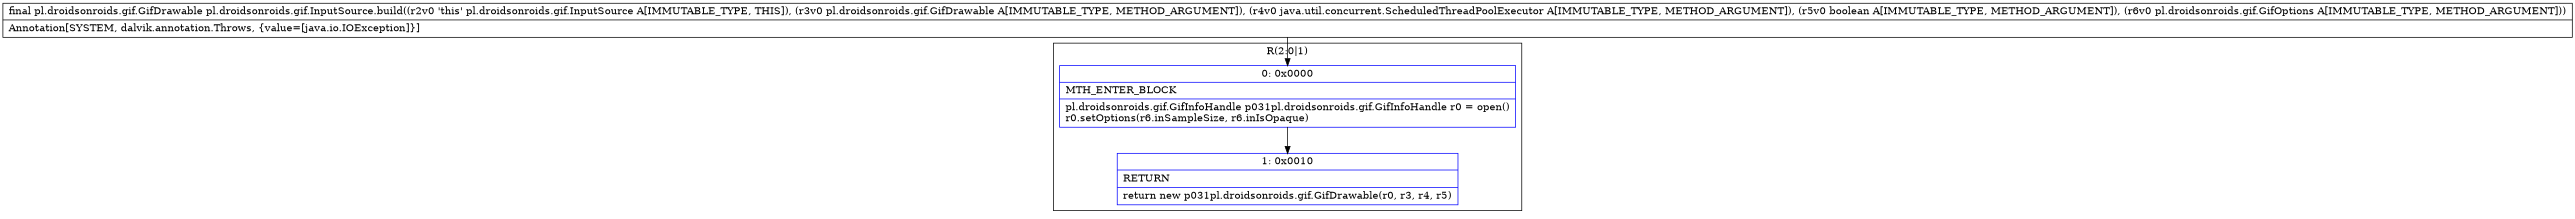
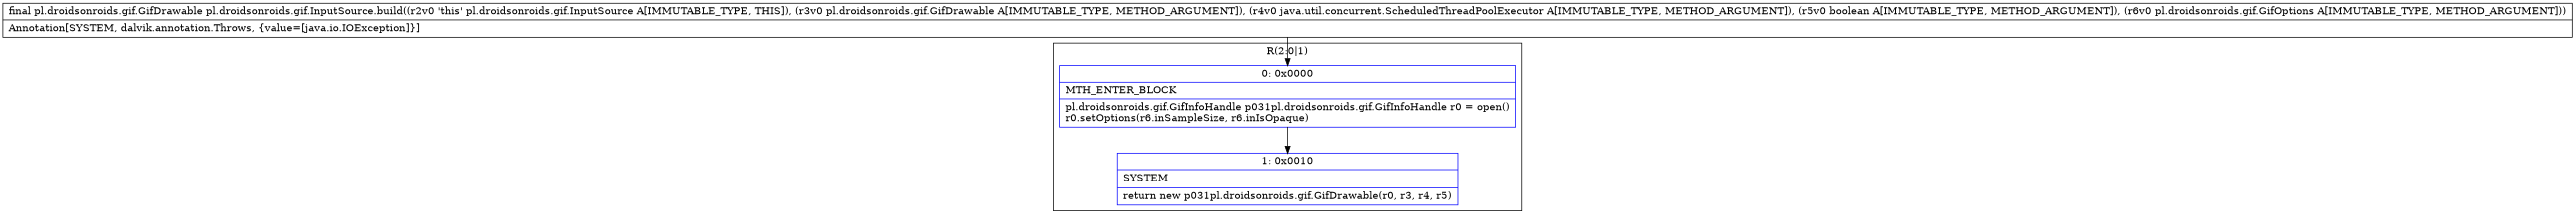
node "1: 0x0010": text "RETURN" -> "SYSTEM"
